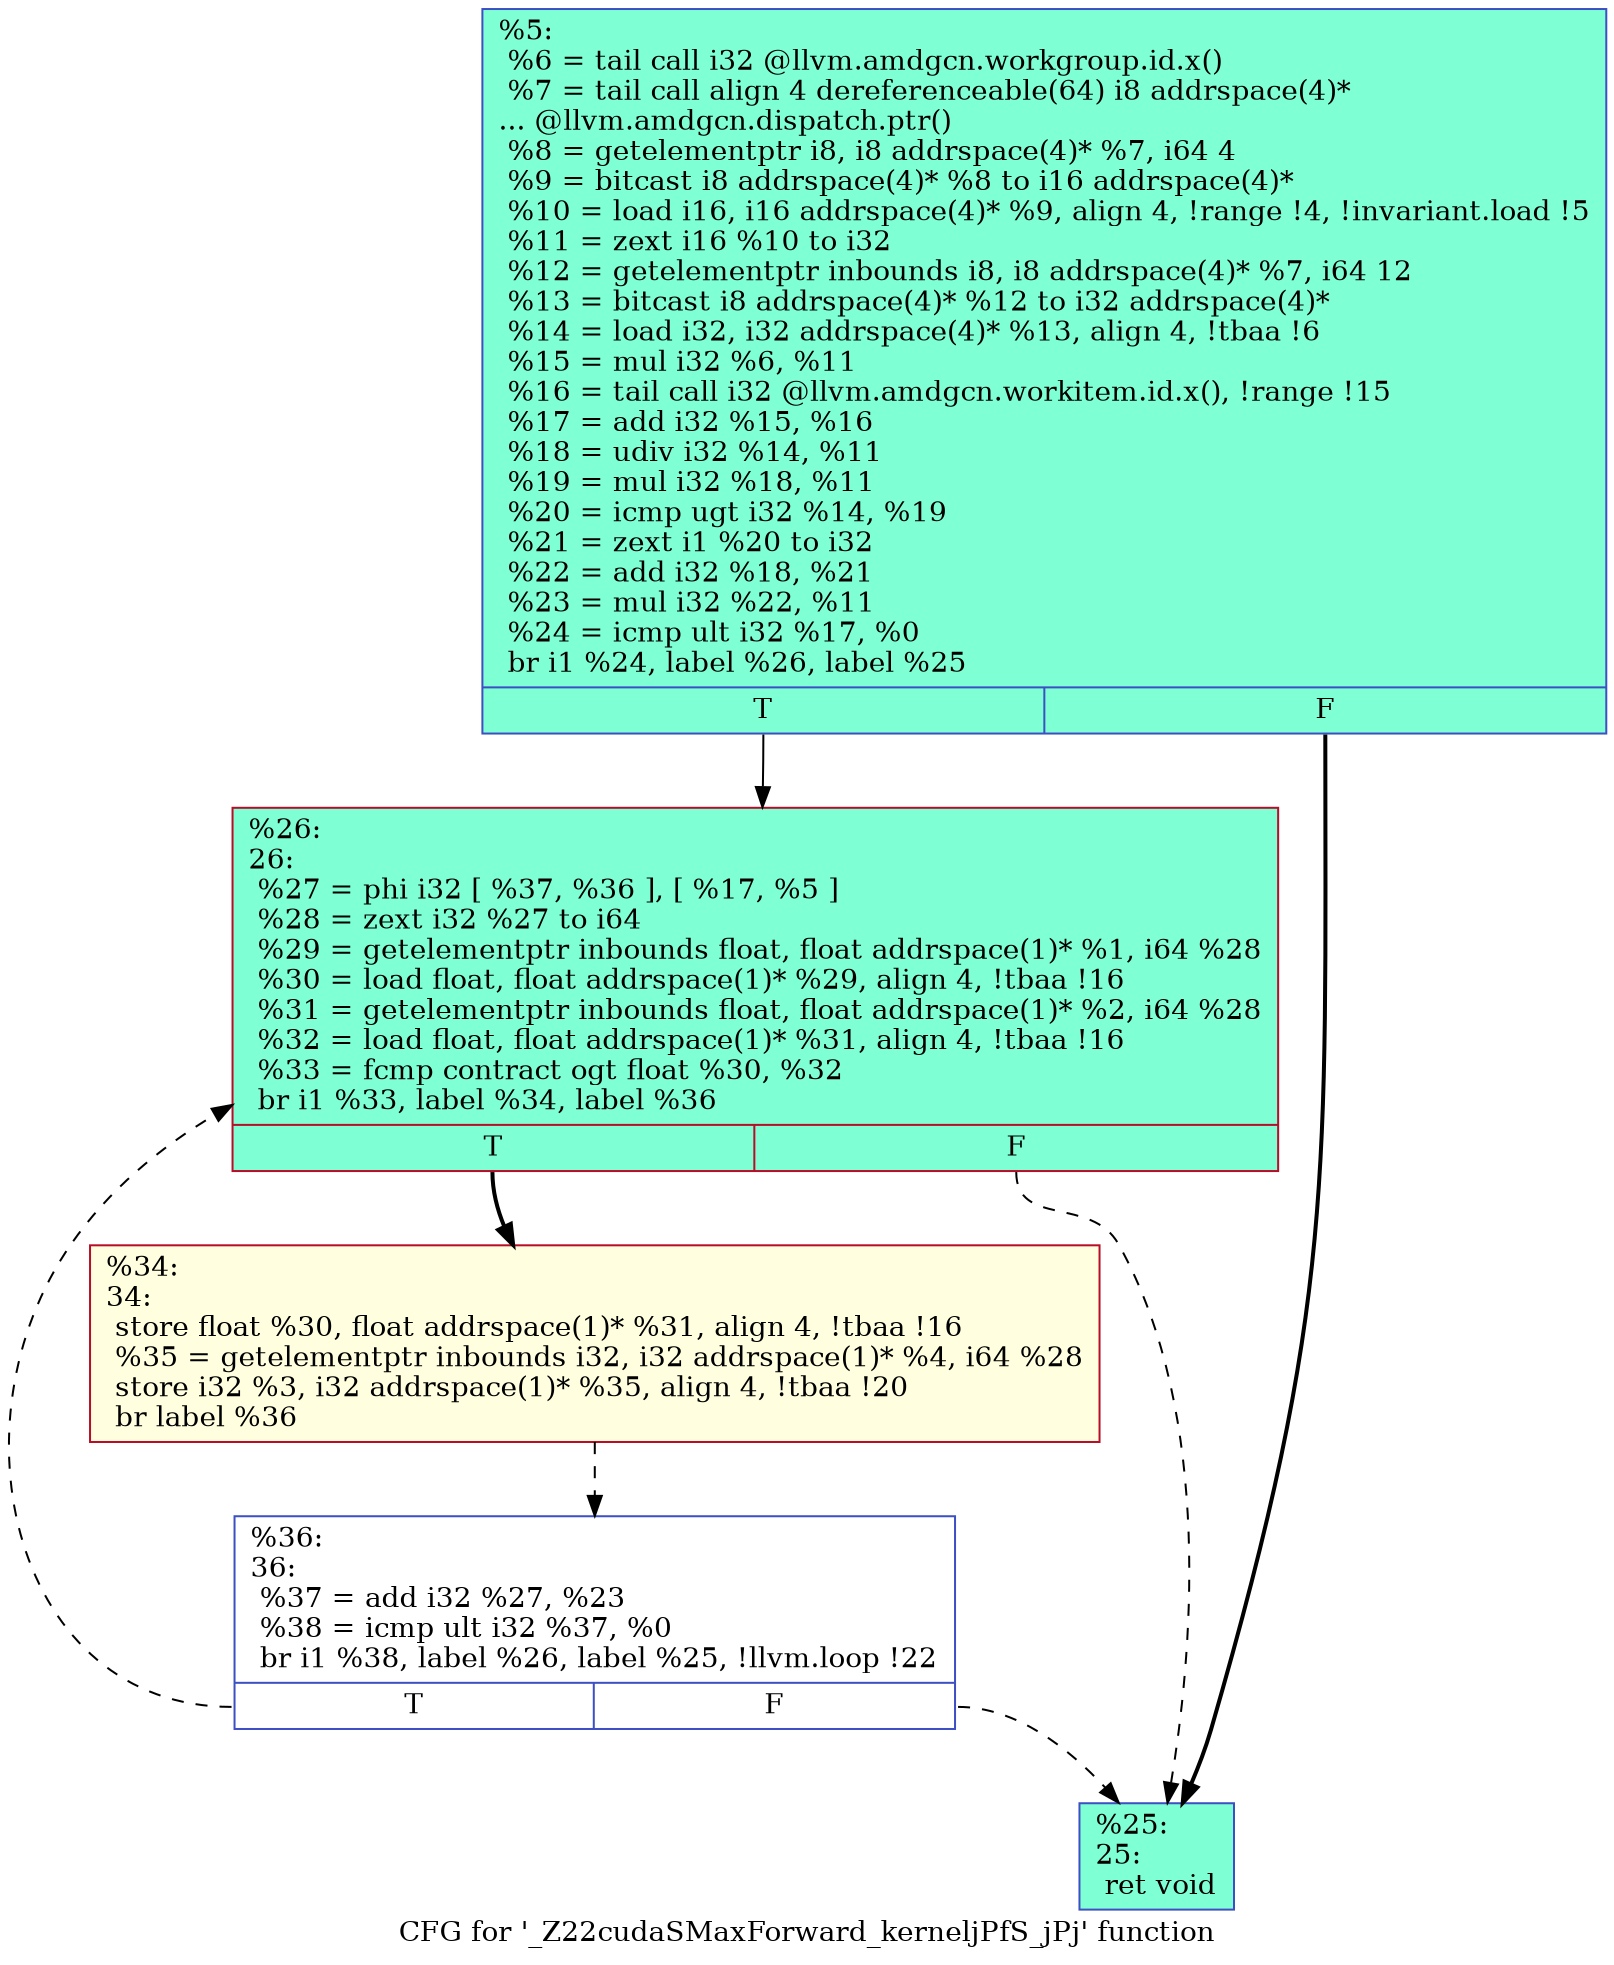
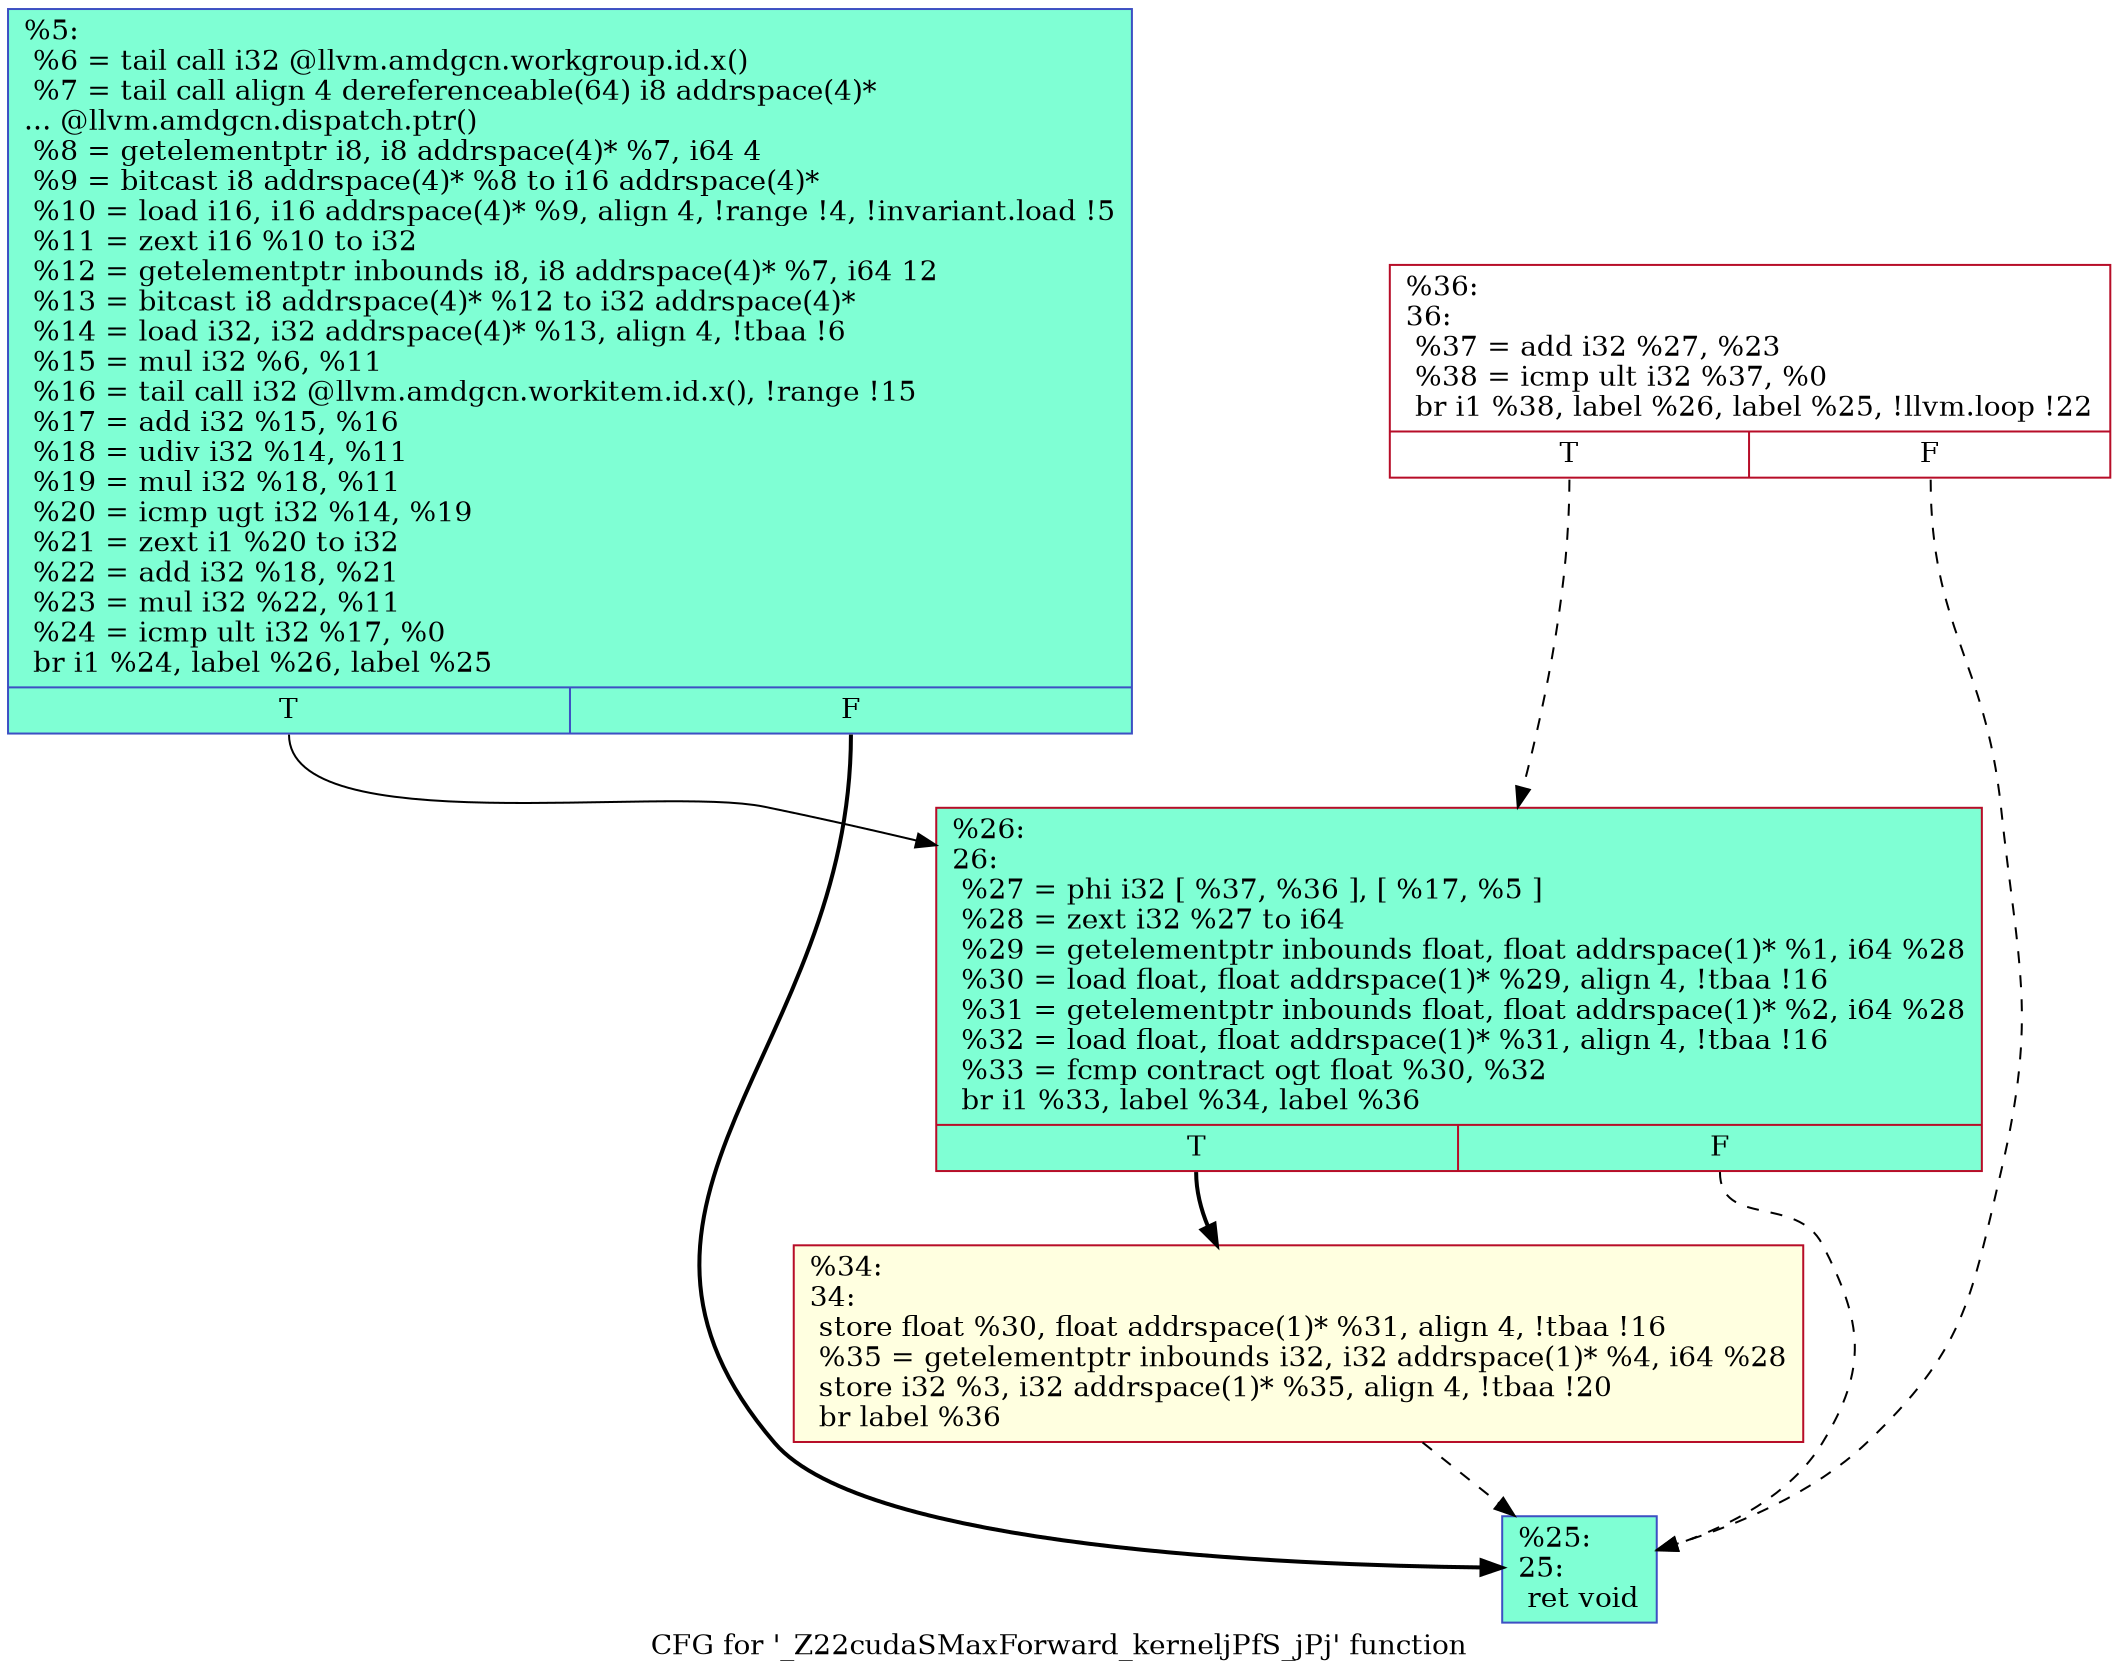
edge "%34:" -> "%36:": now "%34:" -> "%25:"
node "%36:": color #3d50c3ff -> #b70d28ff
